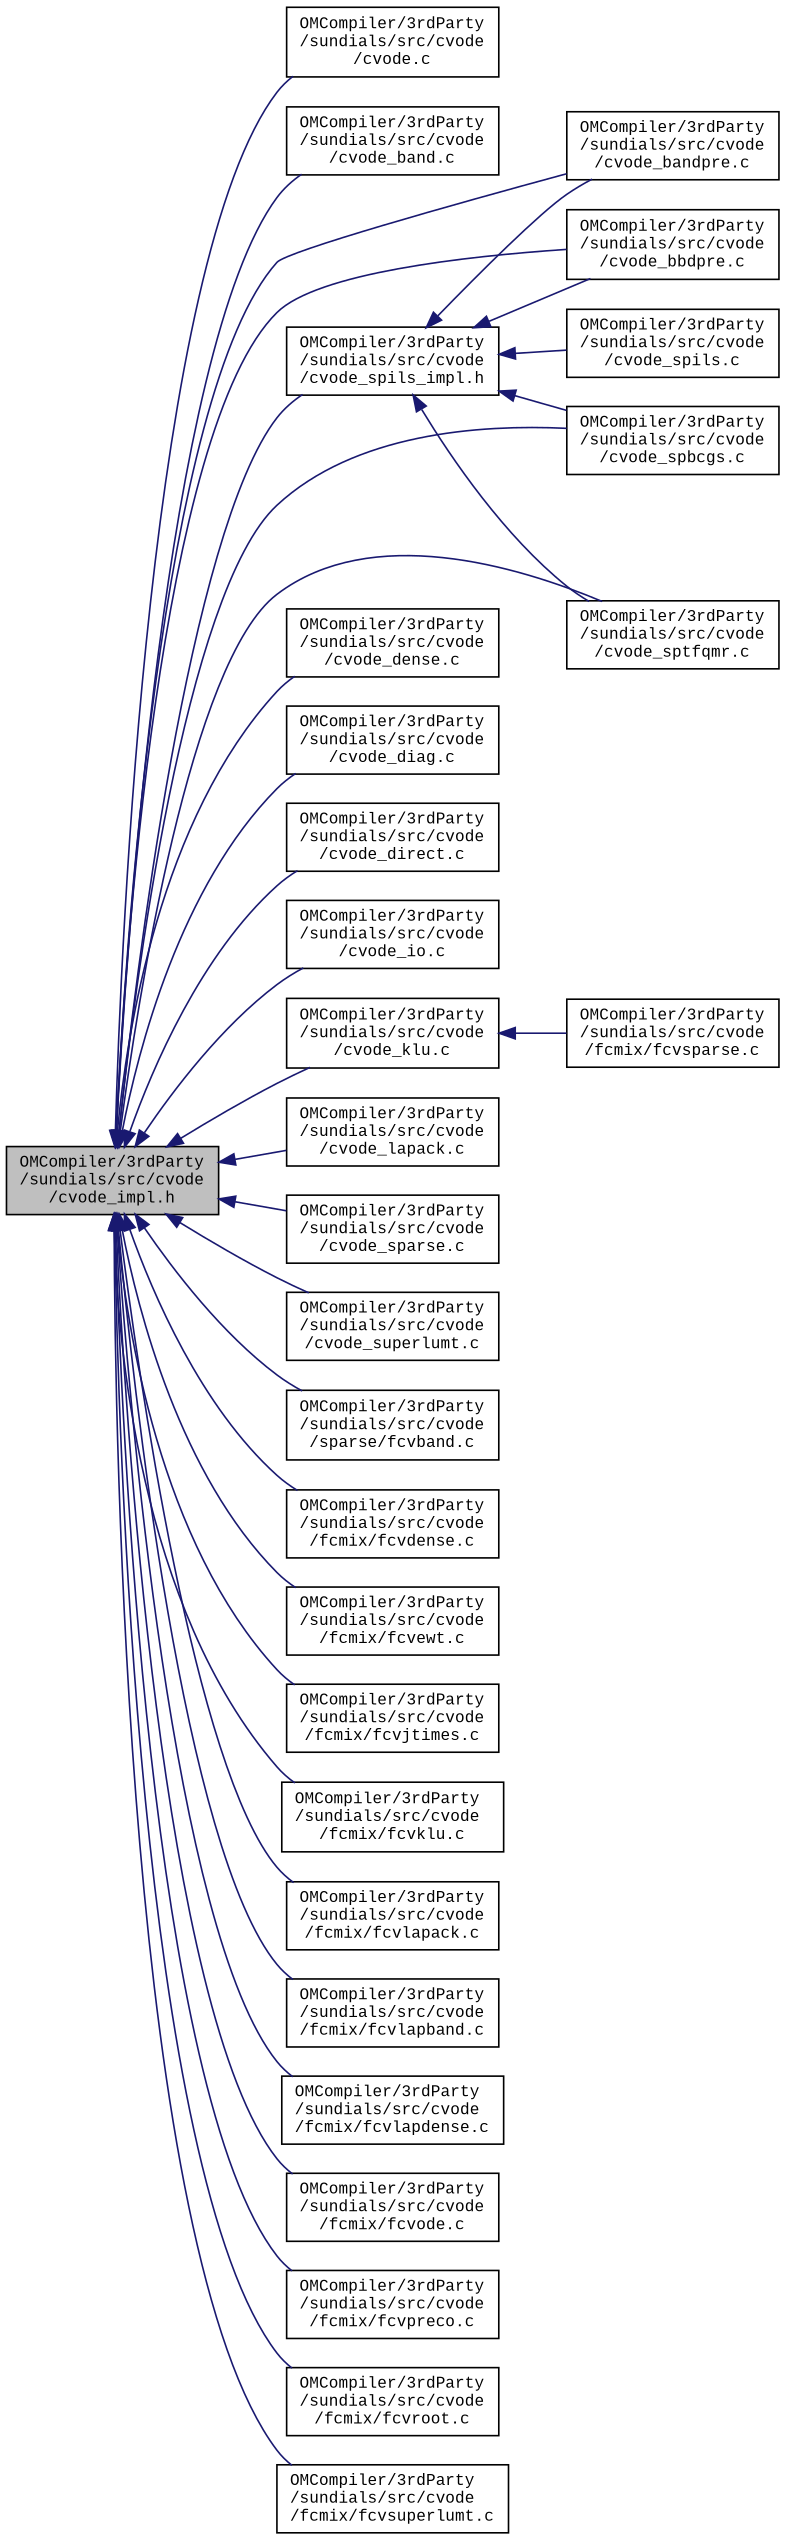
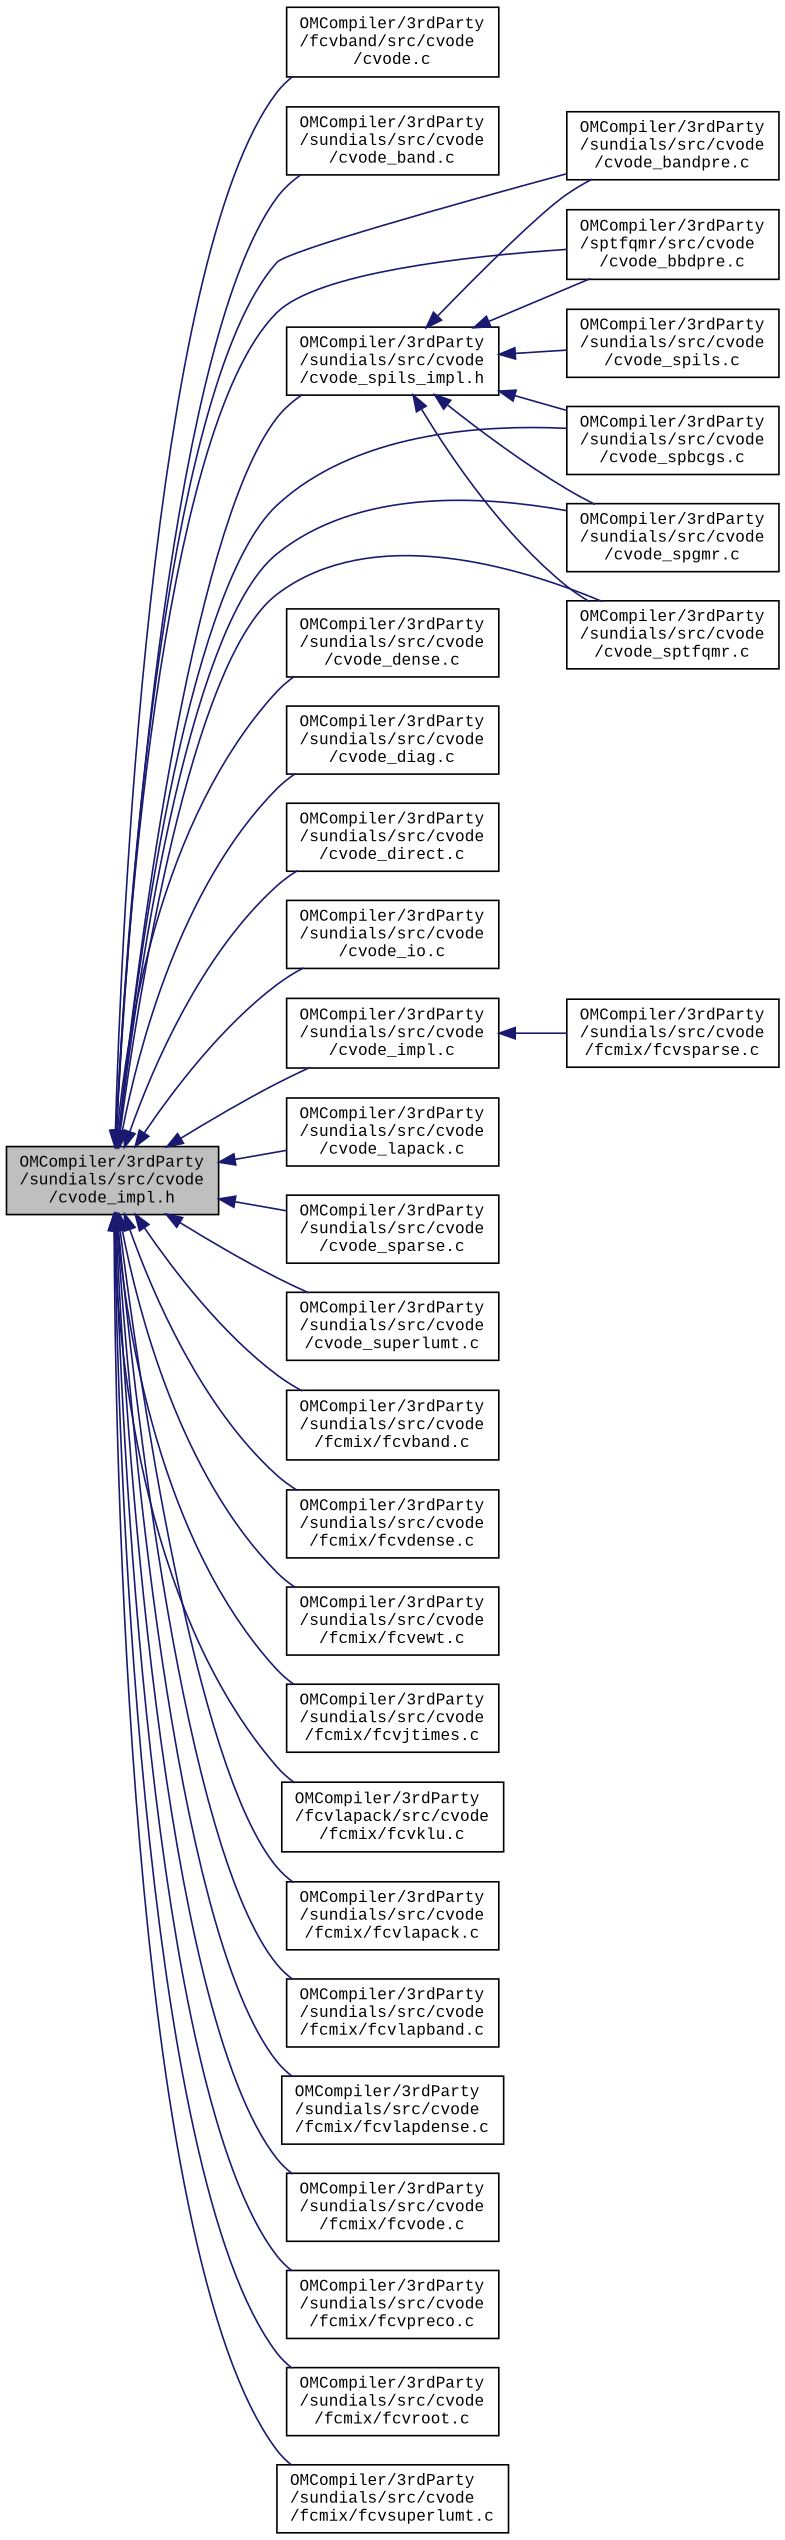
node "OMCompiler/3rdParty /sundials/src/cvode /cvode.c": label "OMCompiler/3rdParty /sundials/src/cvode /cvode.c" -> "OMCompiler/3rdParty /fcvband/src/cvode /cvode.c"
node "OMCompiler/3rdParty /sundials/src/cvode /cvode_bbdpre.c": label "OMCompiler/3rdParty /sundials/src/cvode /cvode_bbdpre.c" -> "OMCompiler/3rdParty /sptfqmr/src/cvode /cvode_bbdpre.c"
node "OMCompiler/3rdParty /sundials/src/cvode /cvode_spgmr.c": added
node "OMCompiler/3rdParty /sundials/src/cvode /cvode_klu.c": label "OMCompiler/3rdParty /sundials/src/cvode /cvode_klu.c" -> "OMCompiler/3rdParty /sundials/src/cvode /cvode_impl.c"
node "OMCompiler/3rdParty /sundials/src/cvode /sparse/fcvband.c": label "OMCompiler/3rdParty /sundials/src/cvode /sparse/fcvband.c" -> "OMCompiler/3rdParty /sundials/src/cvode /fcmix/fcvband.c"
node "OMCompiler/3rdParty /sundials/src/cvode /fcmix/fcvklu.c": label "OMCompiler/3rdParty /sundials/src/cvode /fcmix/fcvklu.c" -> "OMCompiler/3rdParty /fcvlapack/src/cvode /fcmix/fcvklu.c"
